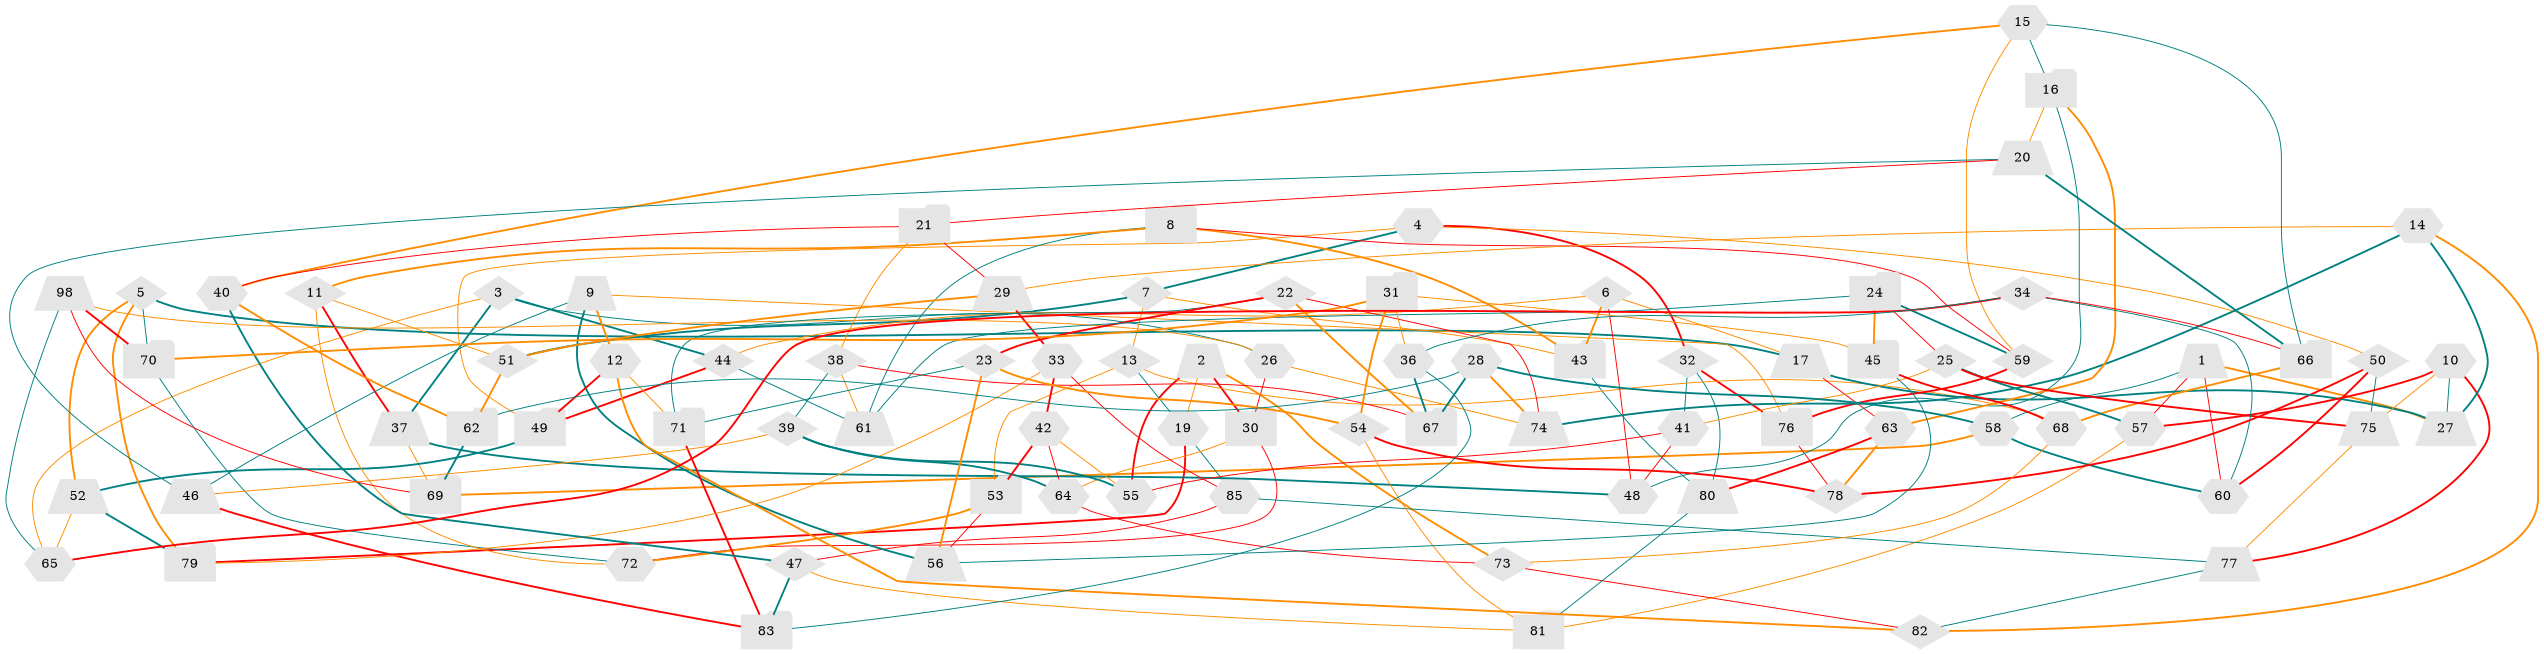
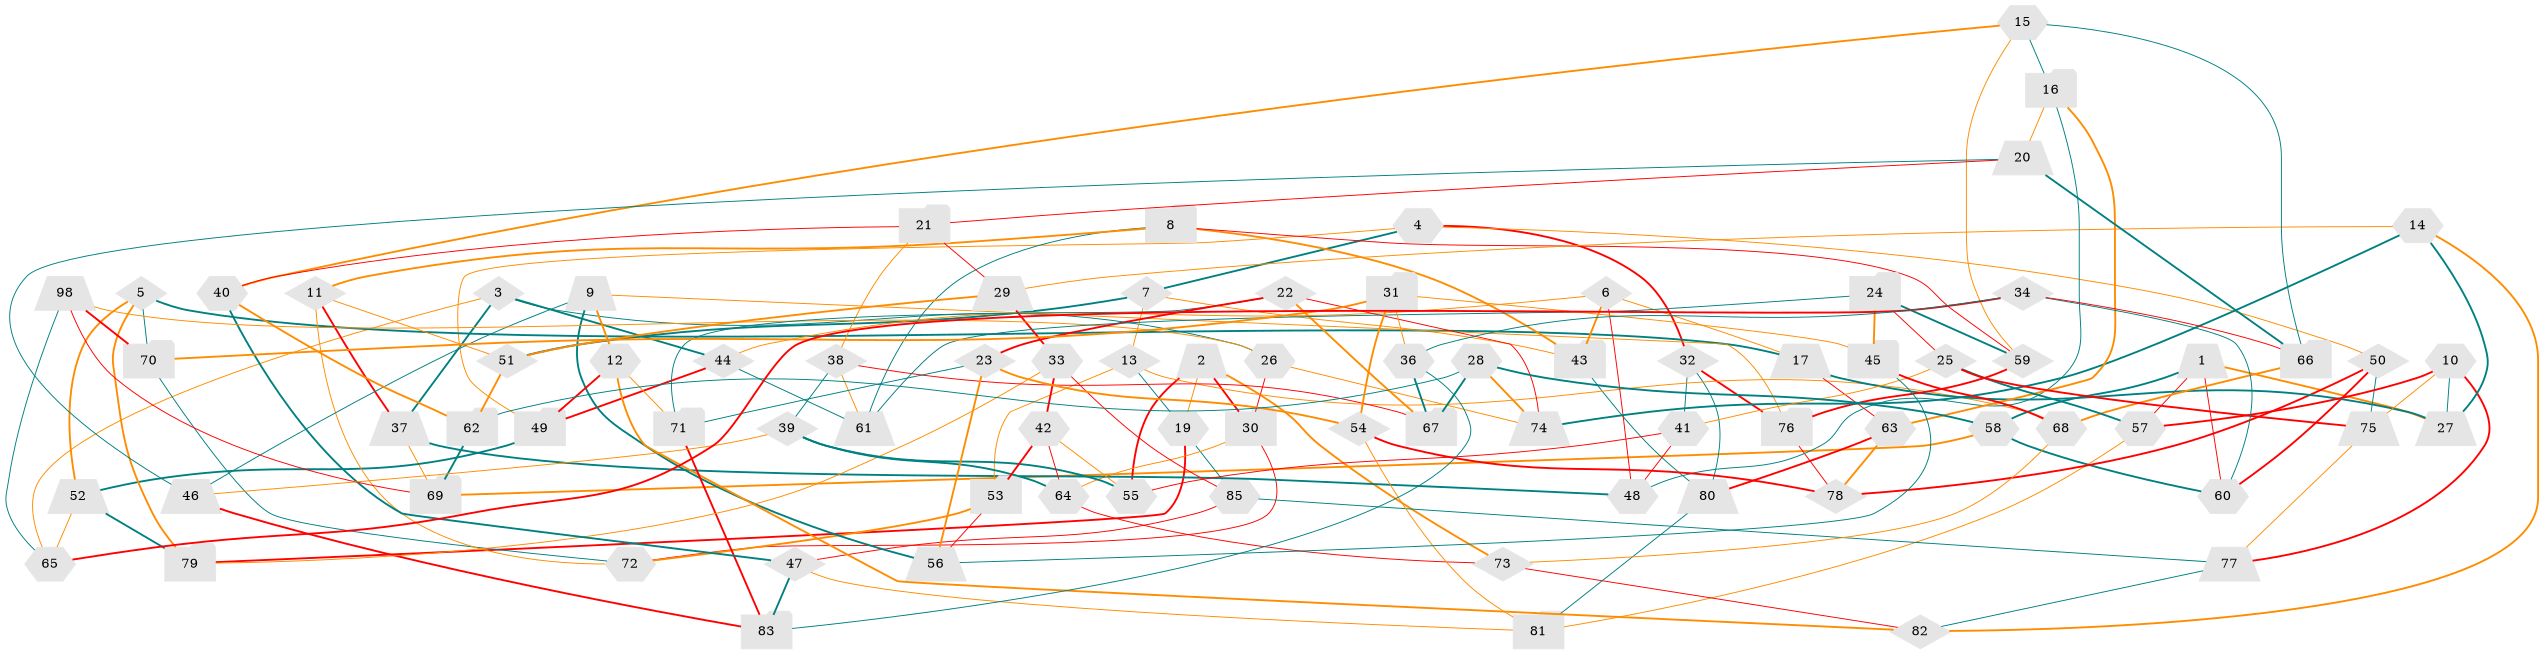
edge "1" -- "58": style solid -> bold
